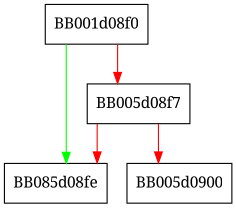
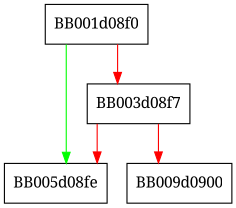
node "BB005d08f7": label "BB005d08f7" -> "BB003d08f7"
node "BB085d08fe": label "BB085d08fe" -> "BB005d08fe"
node "BB005d0900": label "BB005d0900" -> "BB009d0900"
